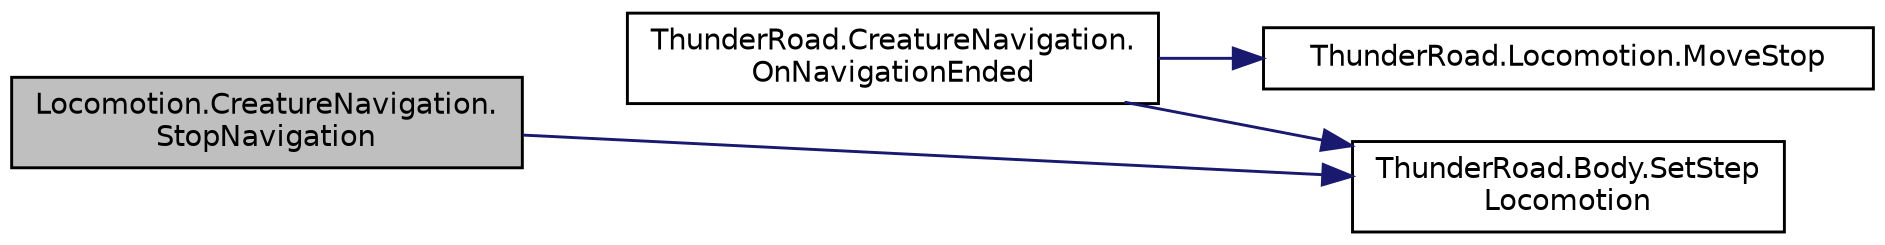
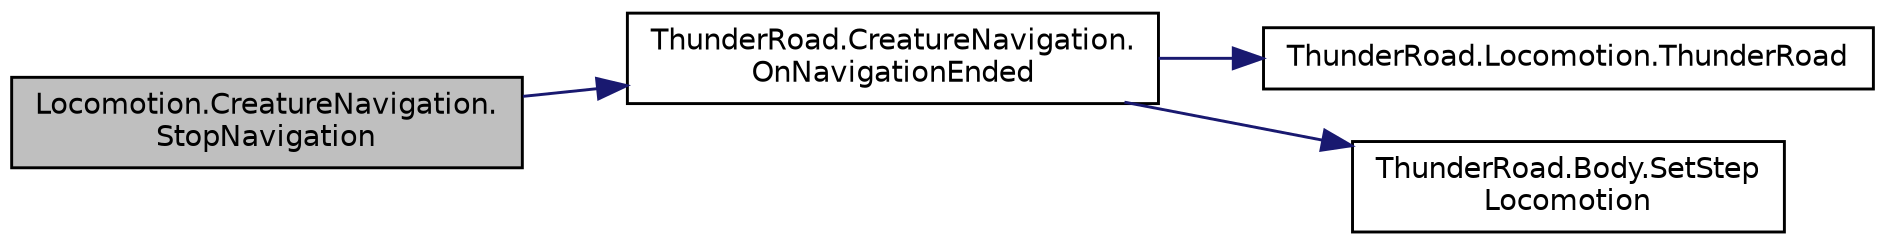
node "ThunderRoad.Locomotion.MoveStop": label "ThunderRoad.Locomotion.MoveStop" -> "ThunderRoad.Locomotion.ThunderRoad"
edge "Locomotion.CreatureNavigation. StopNavigation" -> "ThunderRoad.Body.SetStep Locomotion": now "Locomotion.CreatureNavigation. StopNavigation" -> "ThunderRoad.CreatureNavigation. OnNavigationEnded"
